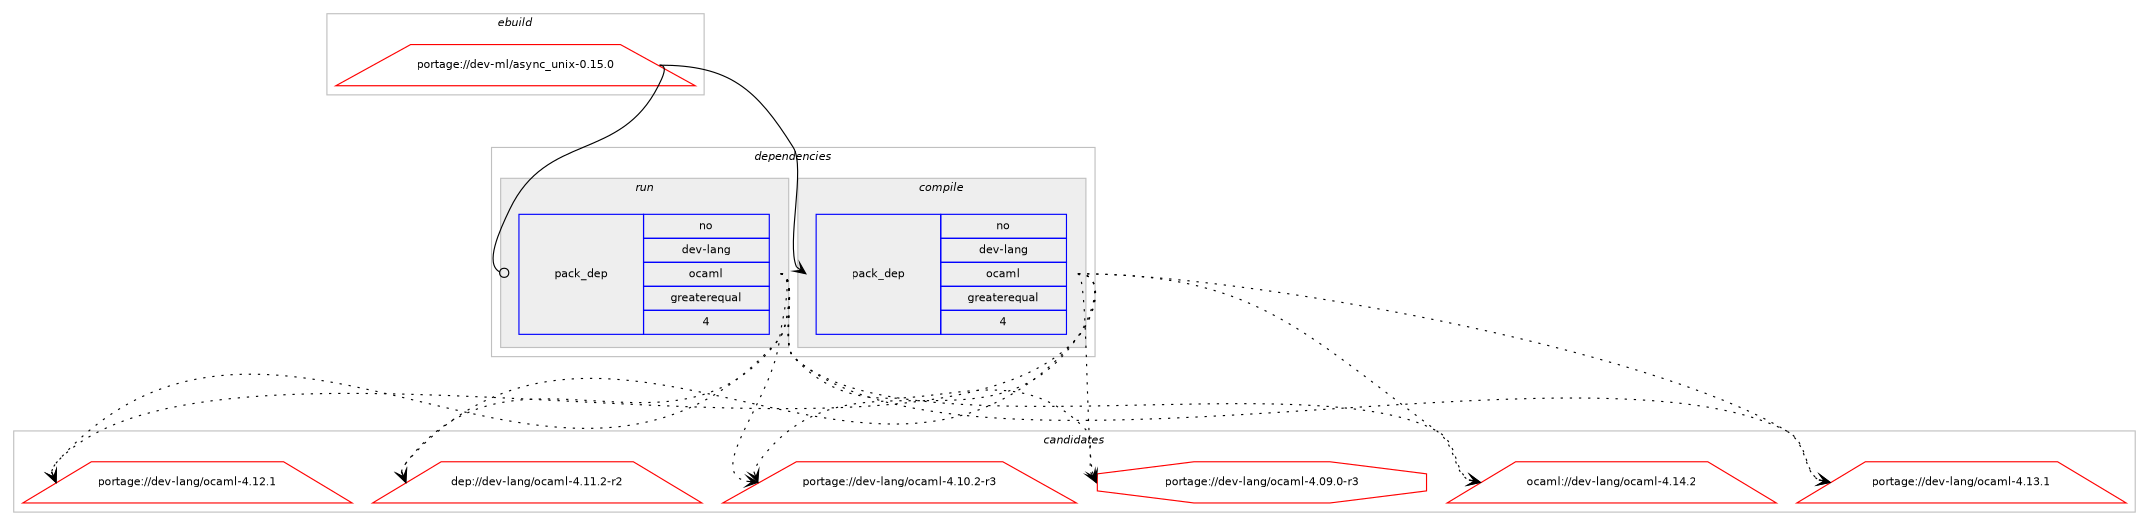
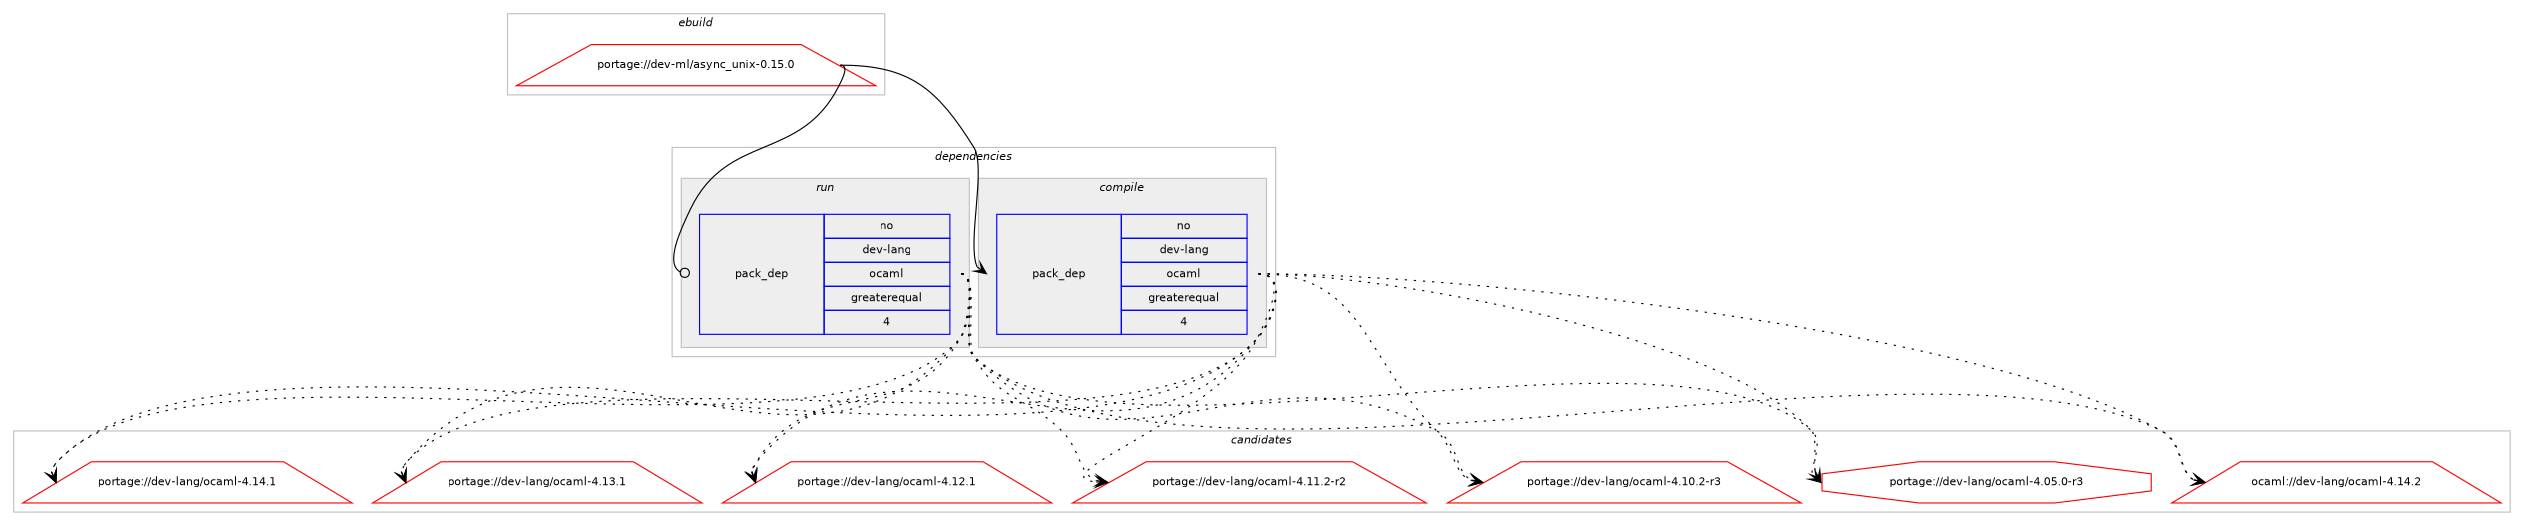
node "portage://dev-lang/ocaml-4.14.1": added
node "dep://dev-lang/ocaml-4.11.2-r2": label "dep://dev-lang/ocaml-4.11.2-r2" -> "portage://dev-lang/ocaml-4.11.2-r2"
node "portage://dev-lang/ocaml-4.09.0-r3": label "portage://dev-lang/ocaml-4.09.0-r3" -> "portage://dev-lang/ocaml-4.05.0-r3"
